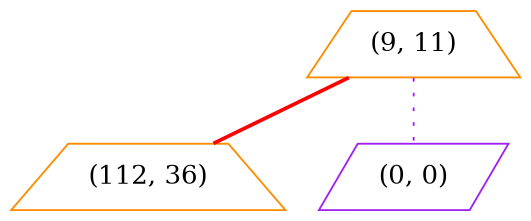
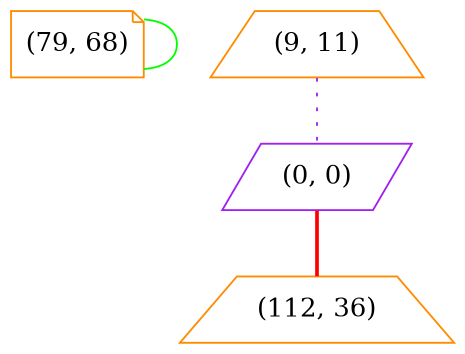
node "(79, 68)": added
edge "(9, 11)" -- "(112, 36)": now "(0, 0)" -- "(112, 36)"
